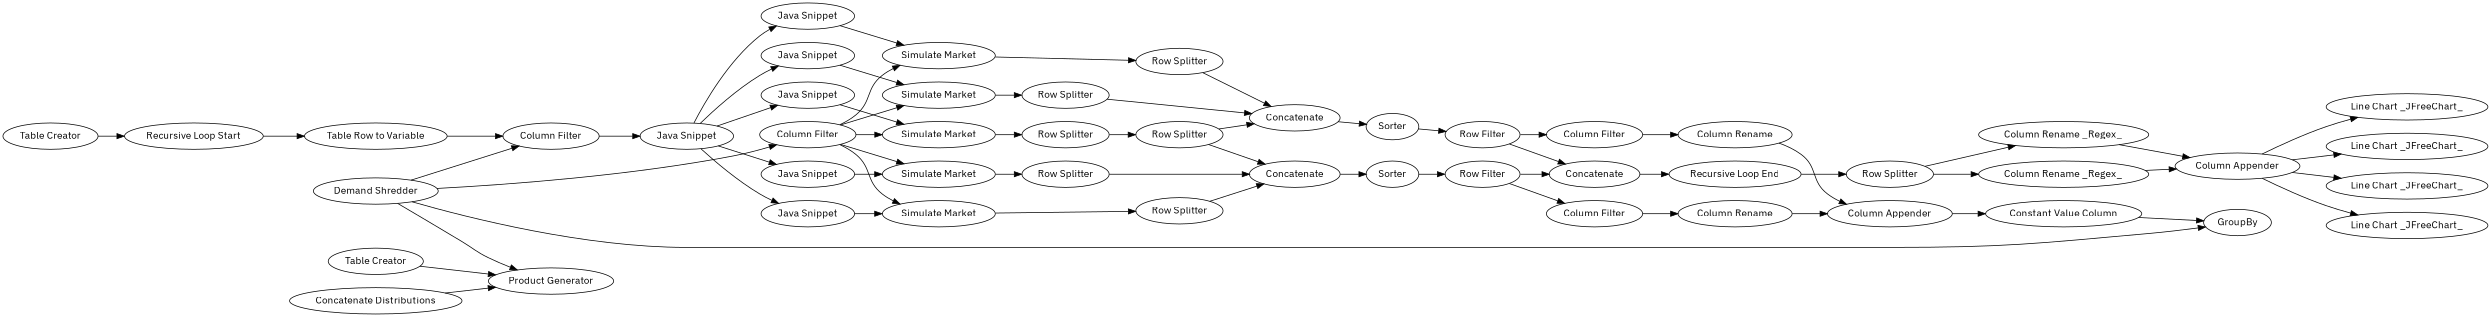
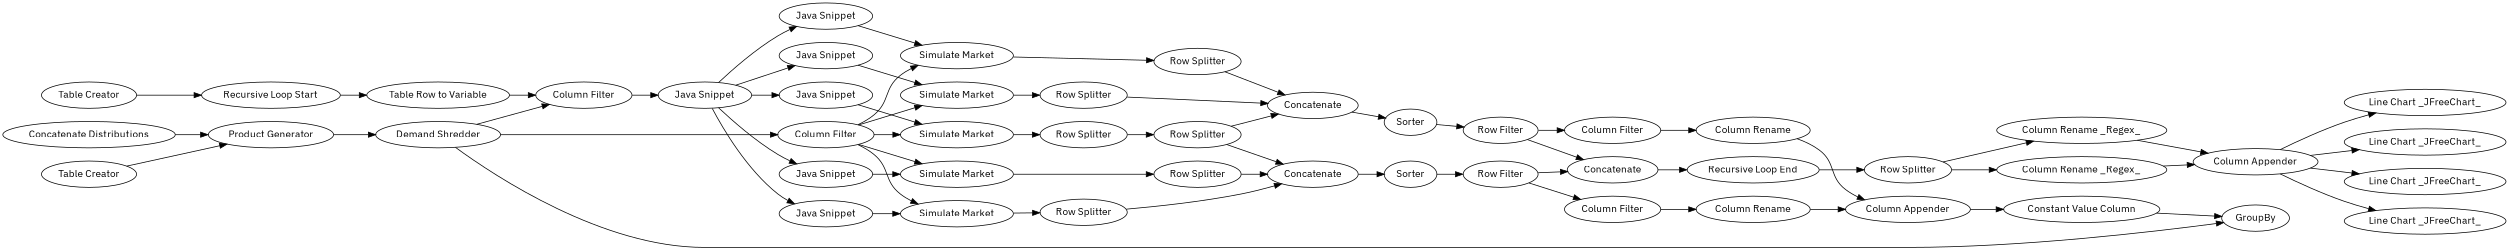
edge "Demand Shredder" -> "Product Generator": reversed
